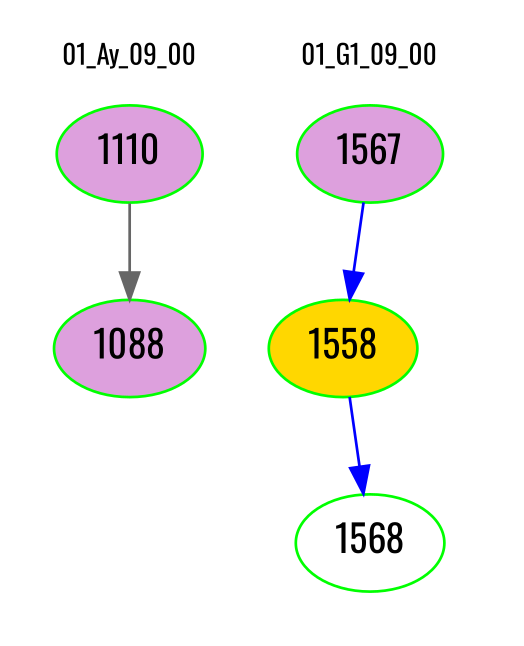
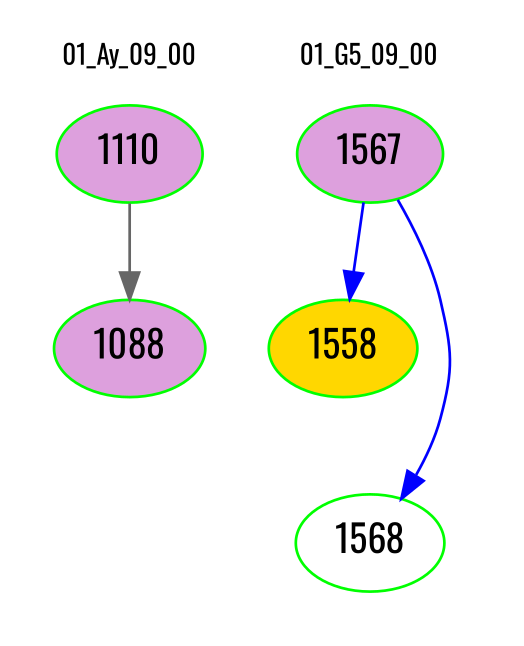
cluster "01_G1_09_00": label "01_G1_09_00" -> "01_G5_09_00"
edge "1558" -> "1568": now "1567" -> "1568"
